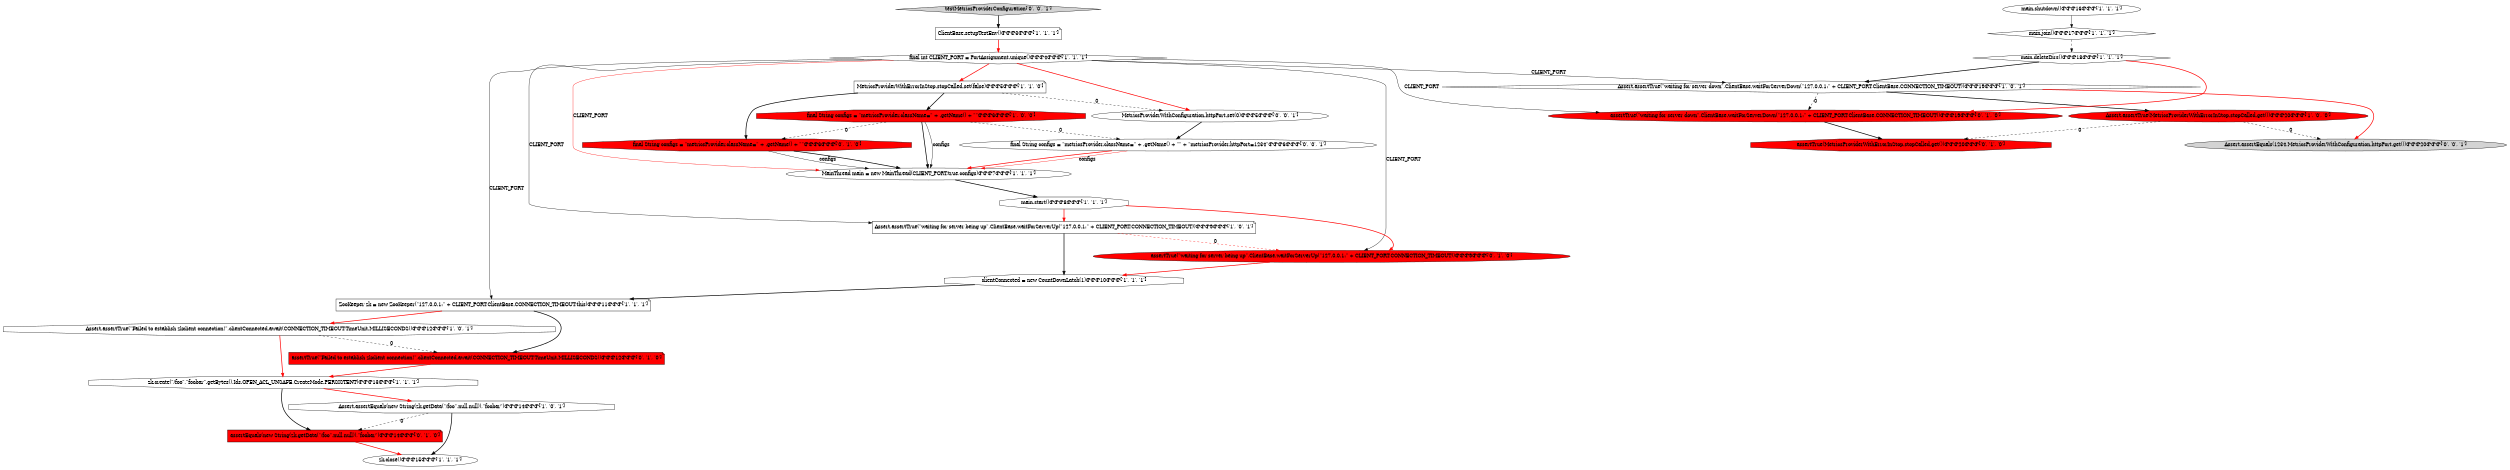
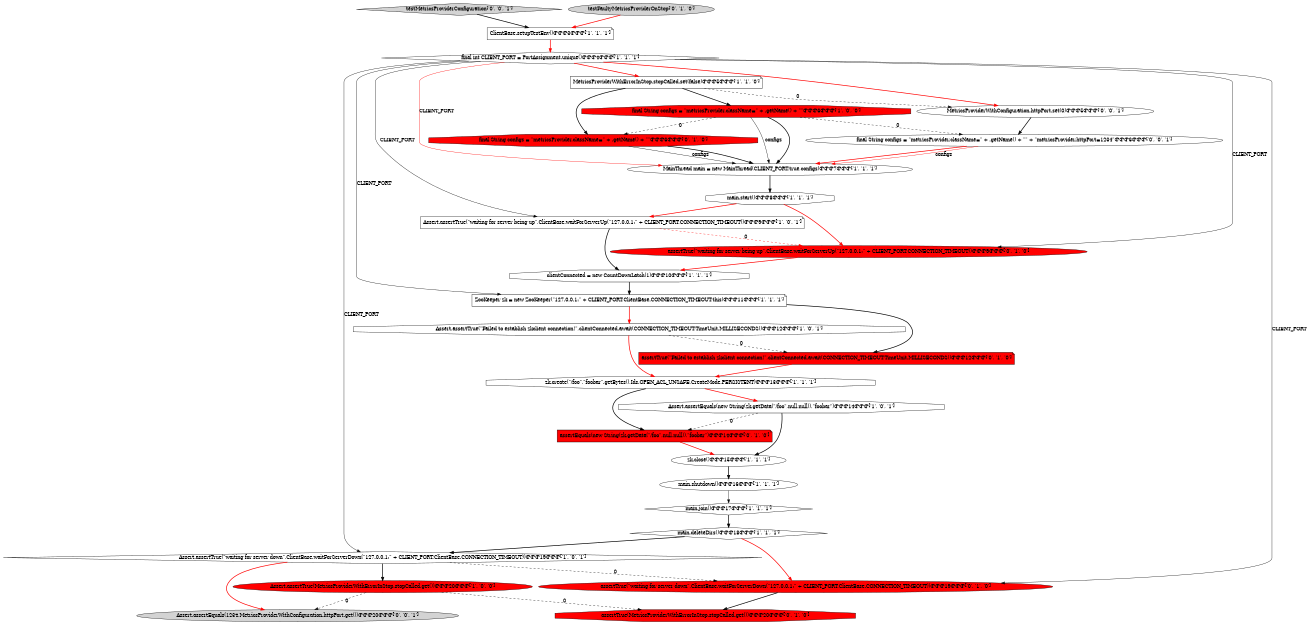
node "testFaultyMetricsProviderOnStop['0', '1', '0']": added
edge "main.join()@@@17@@@['1', '1', '1']" -> "main.deleteDirs()@@@18@@@['1', '1', '1']": style dashed -> bold
edge "zk.close()@@@15@@@['1', '1', '1']" -> "main.shutdown()@@@16@@@['1', '1', '1']": added
